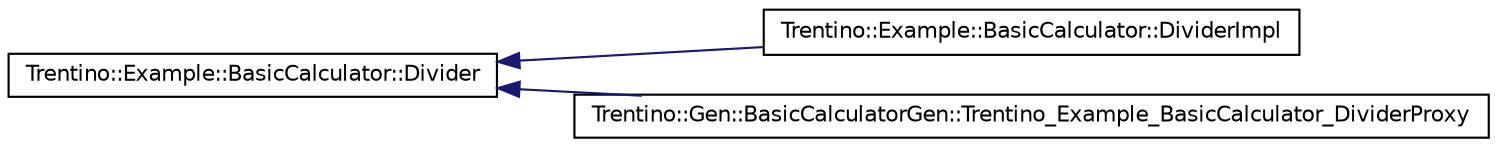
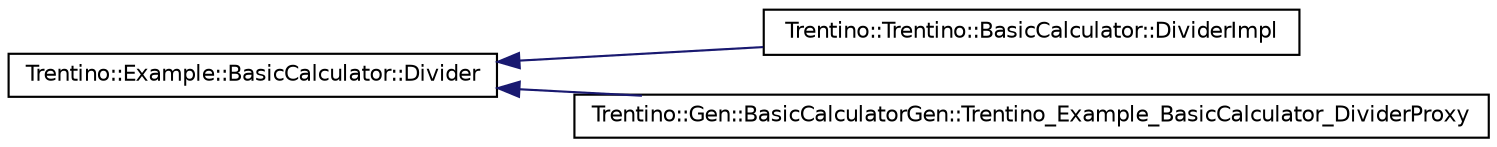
node "Trentino::Example::BasicCalculator::DividerImpl": label "Trentino::Example::BasicCalculator::DividerImpl" -> "Trentino::Trentino::BasicCalculator::DividerImpl"
